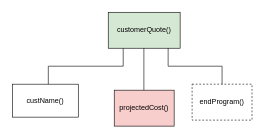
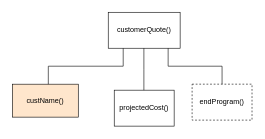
node "customerQuote()": fillcolor #d5e8d4 -> #ffffff
node "custName()": fillcolor #ffffff -> #ffe6cc
node "projectedCost()": fillcolor #f8cecc -> #ffffff
